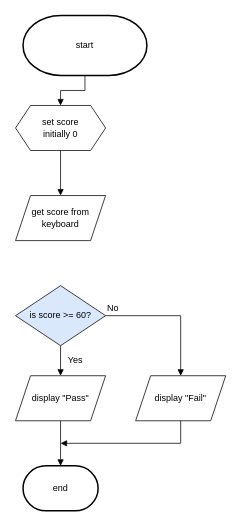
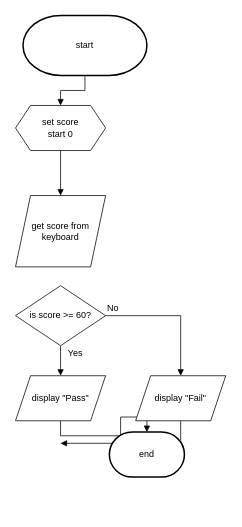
node "set score initially 0": label "set score initially 0" -> "set score start 0"
node "get score from keyboard": size 90x45 -> 90x71
node "is score >= 60?": fillcolor #dae8fc -> #ffffff
node "Yes": moved (75, 360) -> (75, 353)
node "end": moved (60, 488) -> (147, 454)
